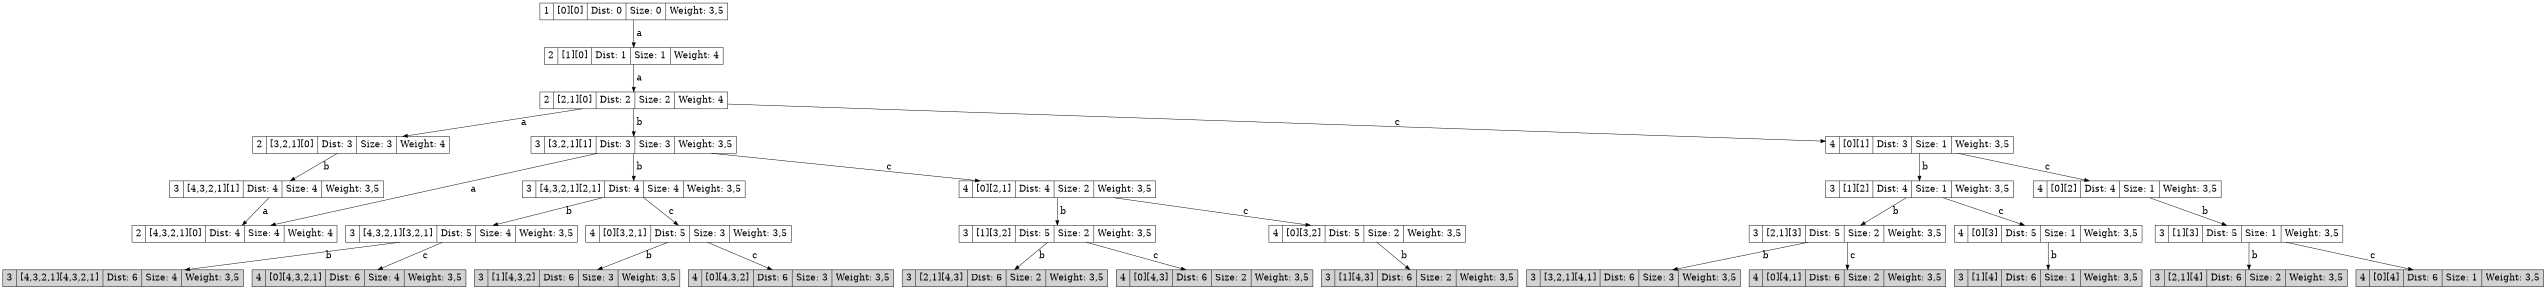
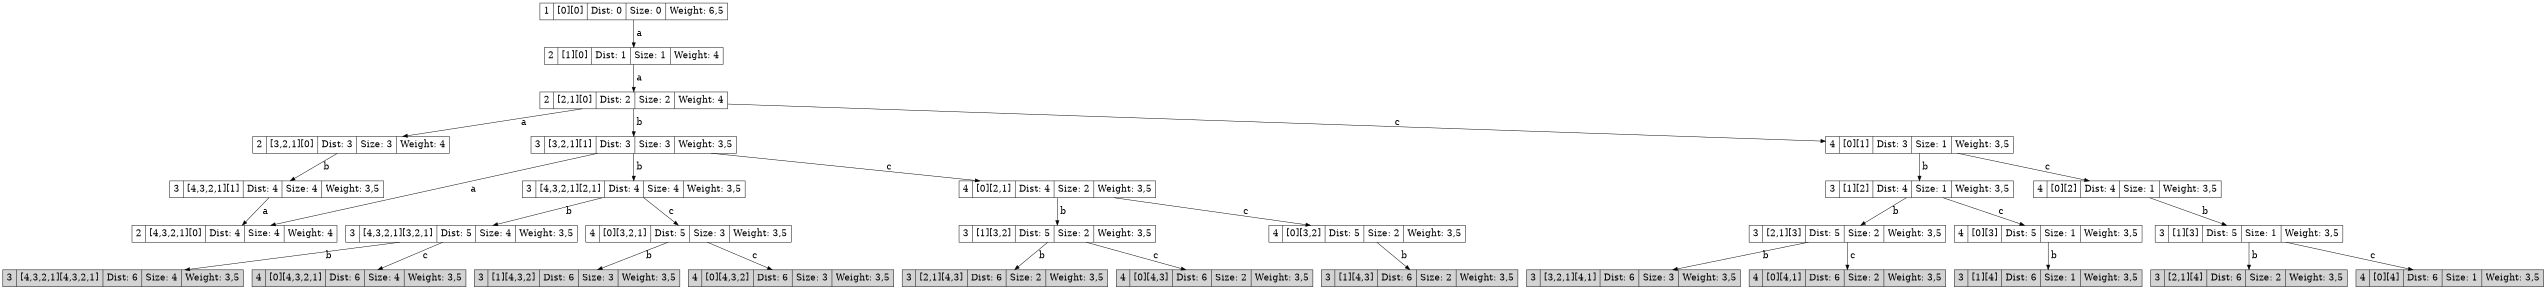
node "1": text "Weight: 3,5" -> "Weight: 6,5"
